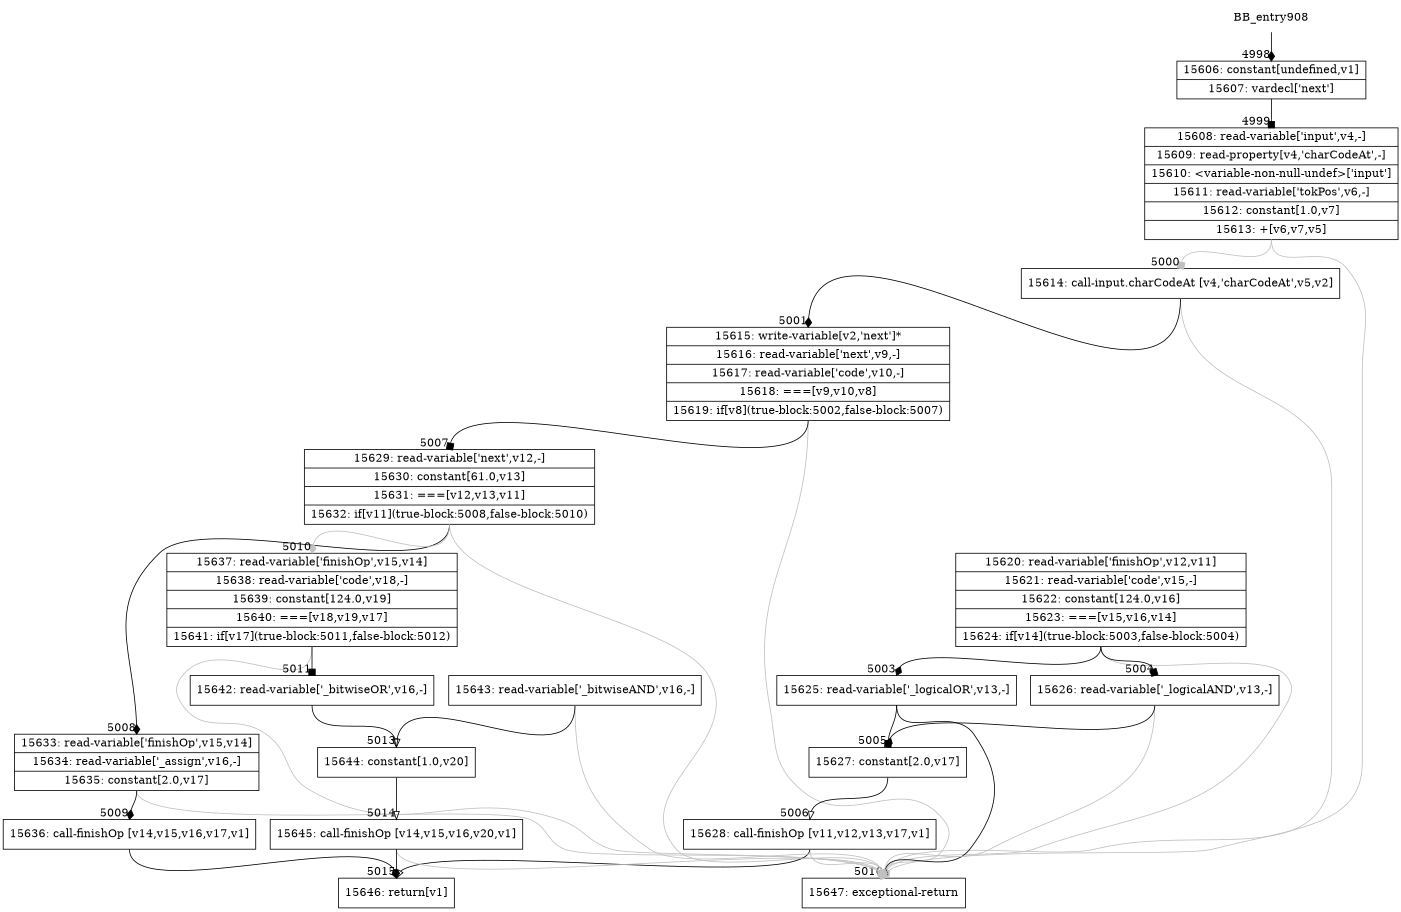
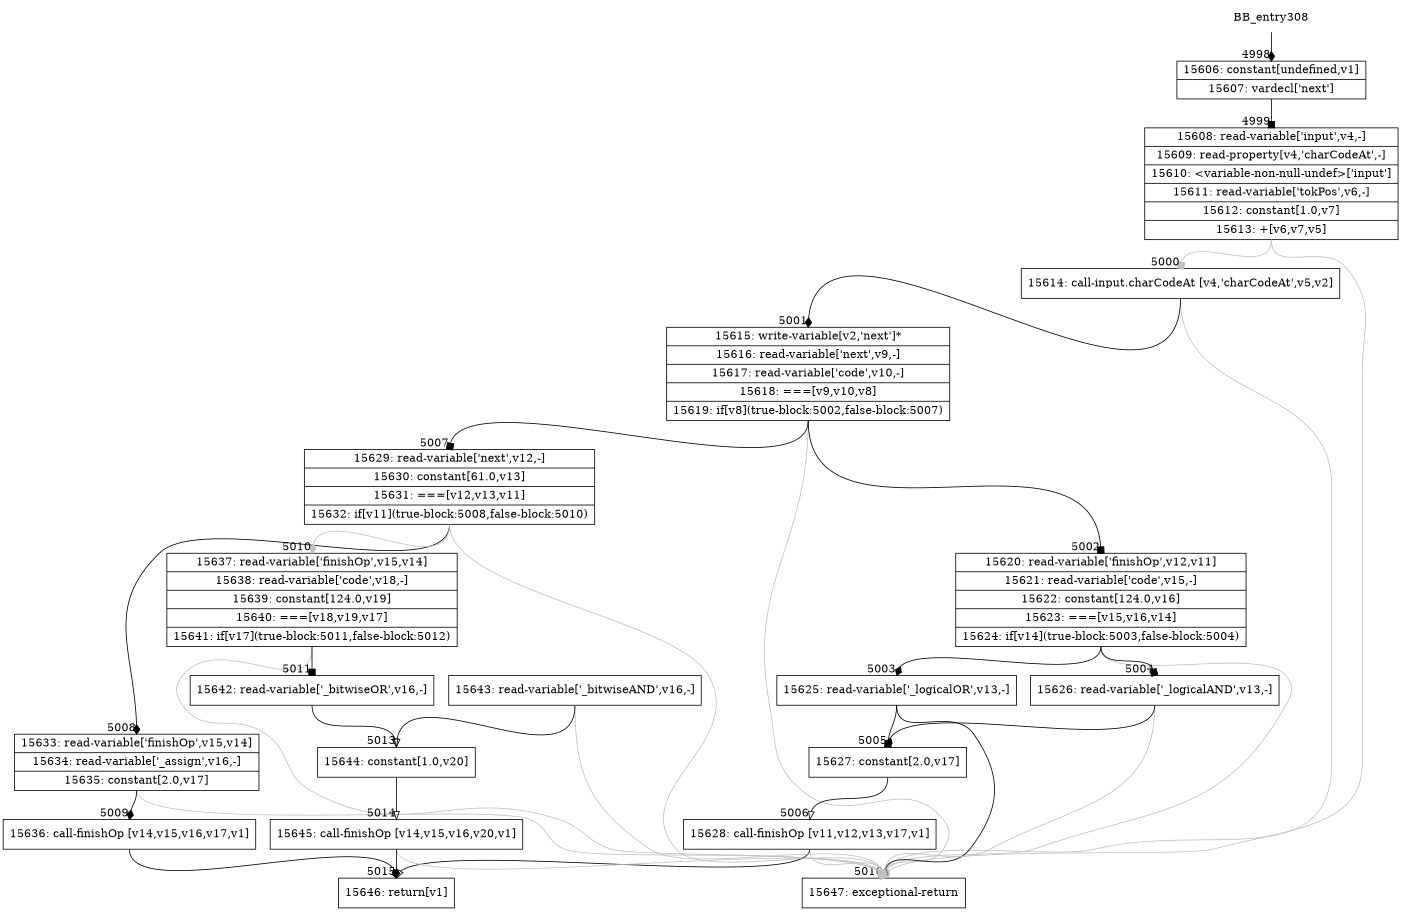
node "BB_entry908": label "BB_entry908" -> "BB_entry308"
edge "15615: write-variable[v2,'next']*" -> "15620: read-variable['finishOp',v12,v11]": added
